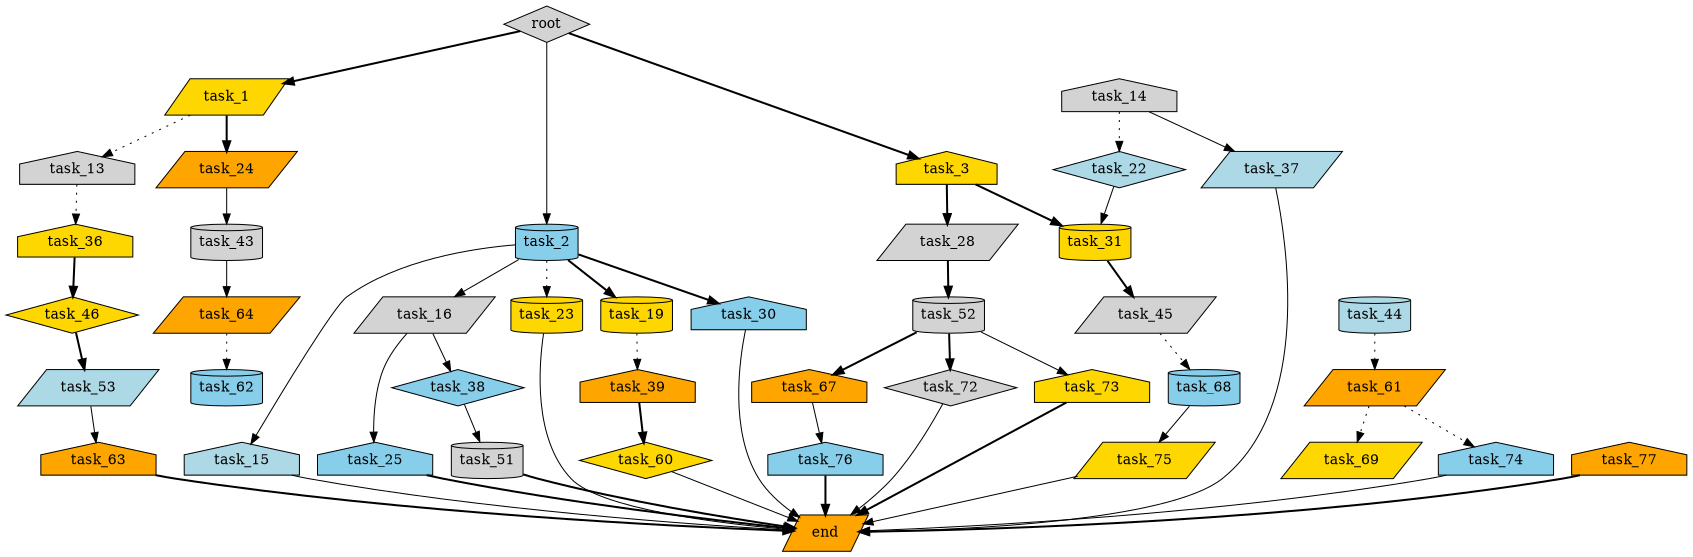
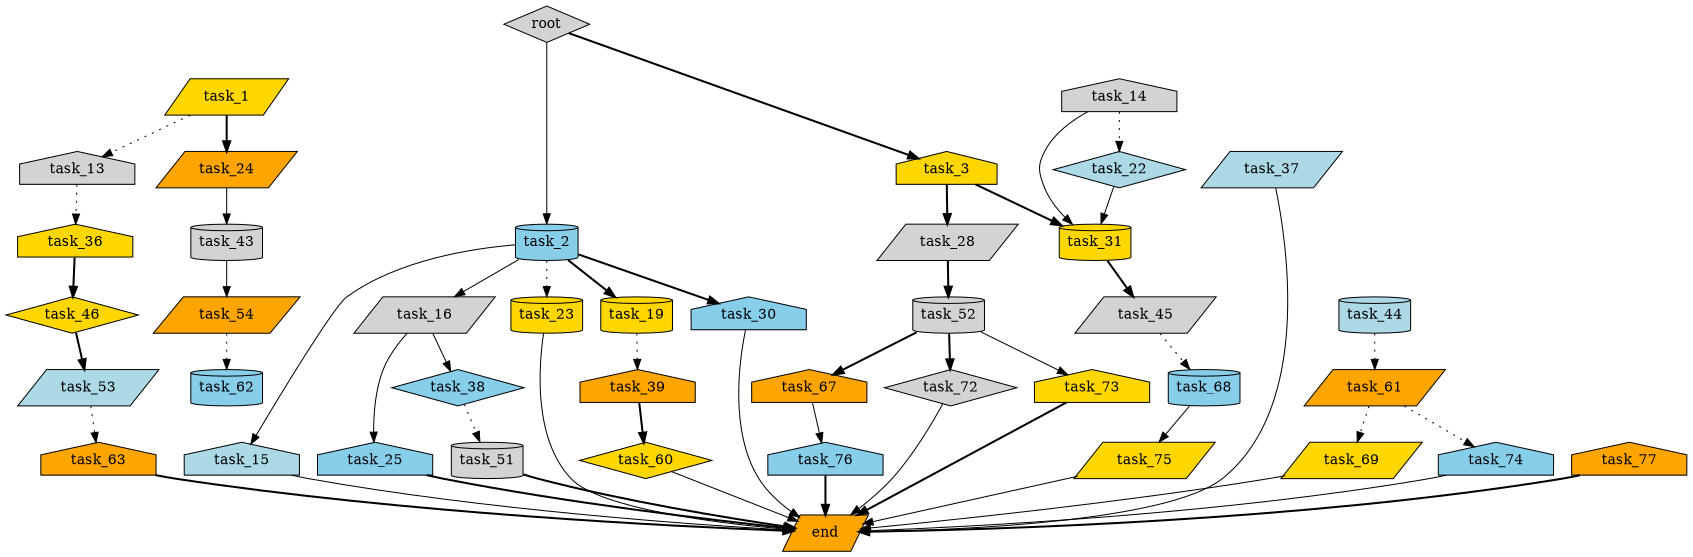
edge "root" -> "task_1": removed
edge "task_14" -> "task_37": now "task_14" -> "task_31"
node "task_64": label "task_64" -> "task_54"
edge "task_38" -> "task_51": style solid -> dotted
edge "task_53" -> "task_63": style solid -> dotted
edge "task_69" -> "end": added
